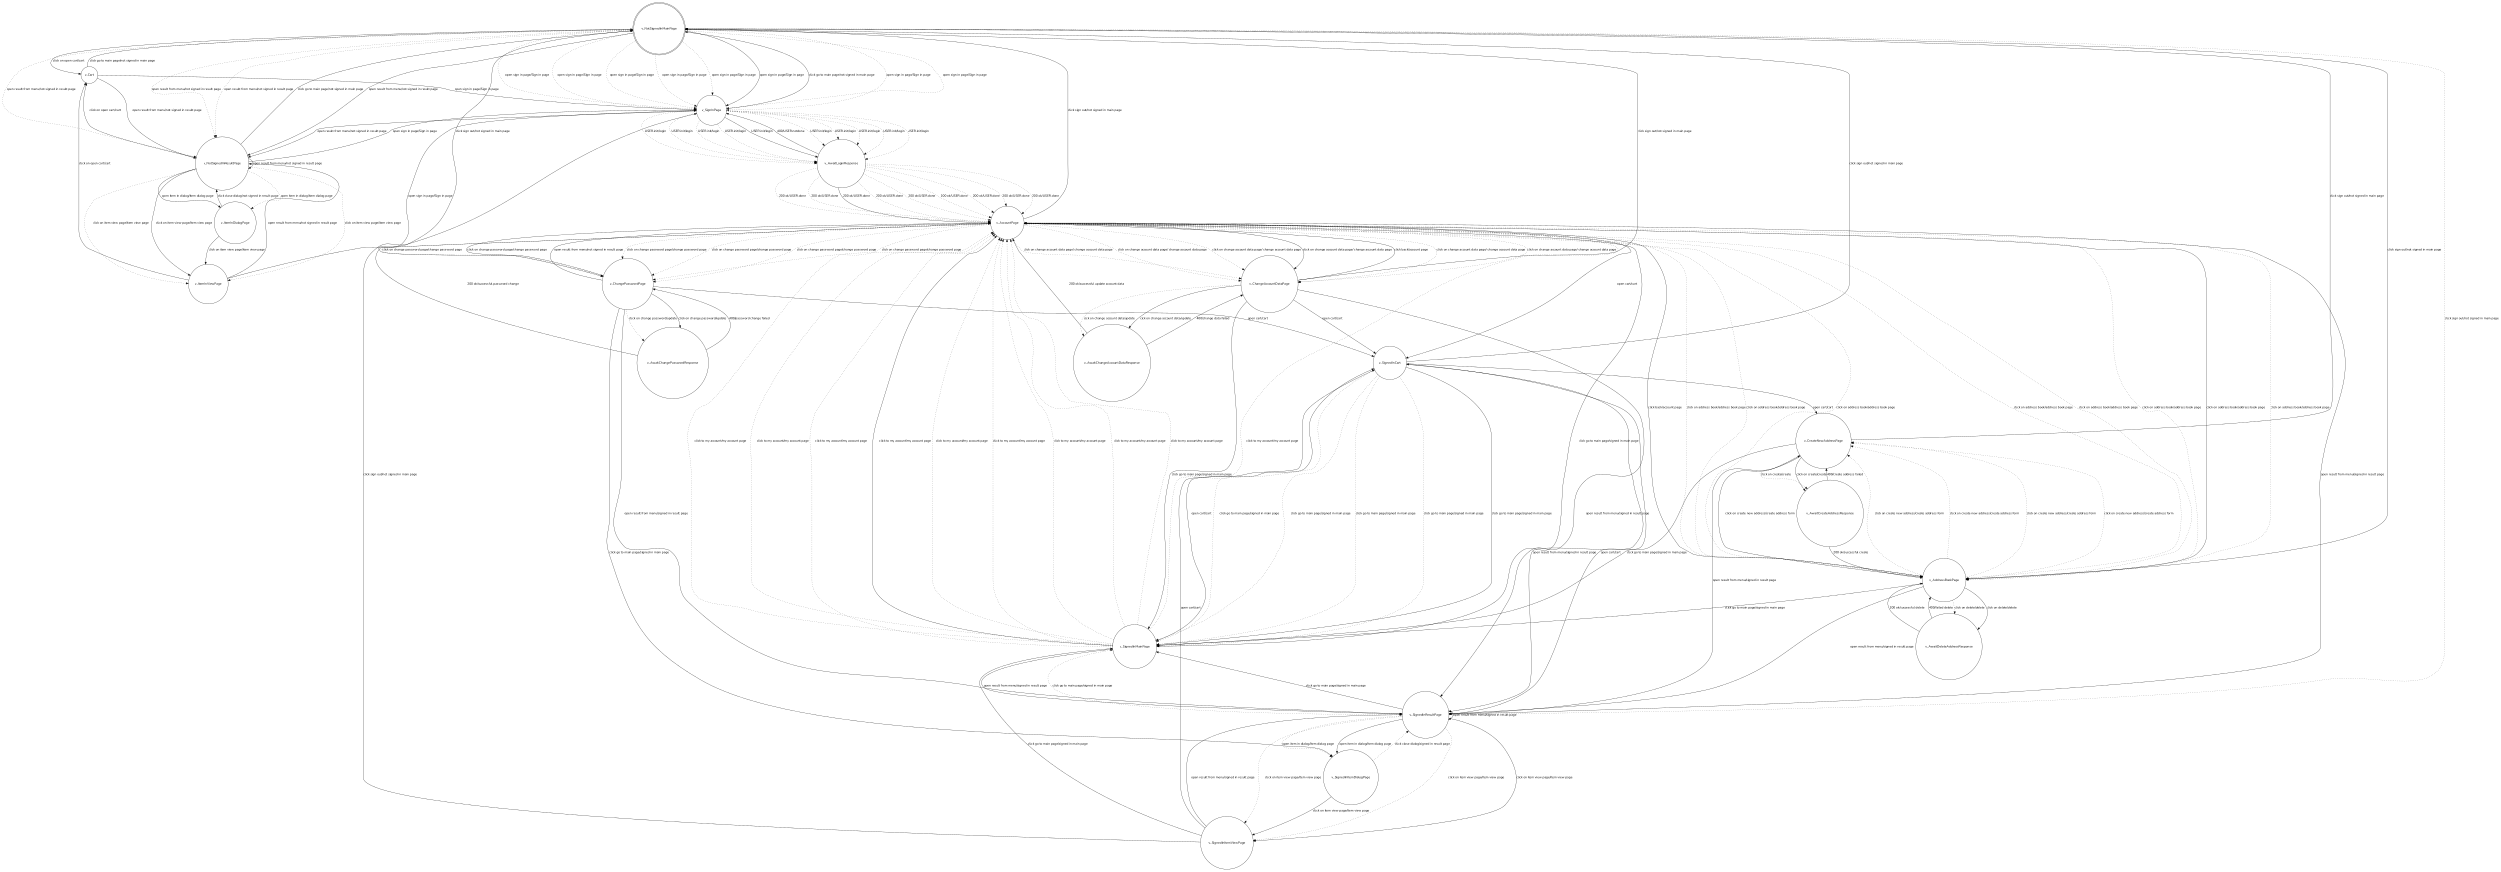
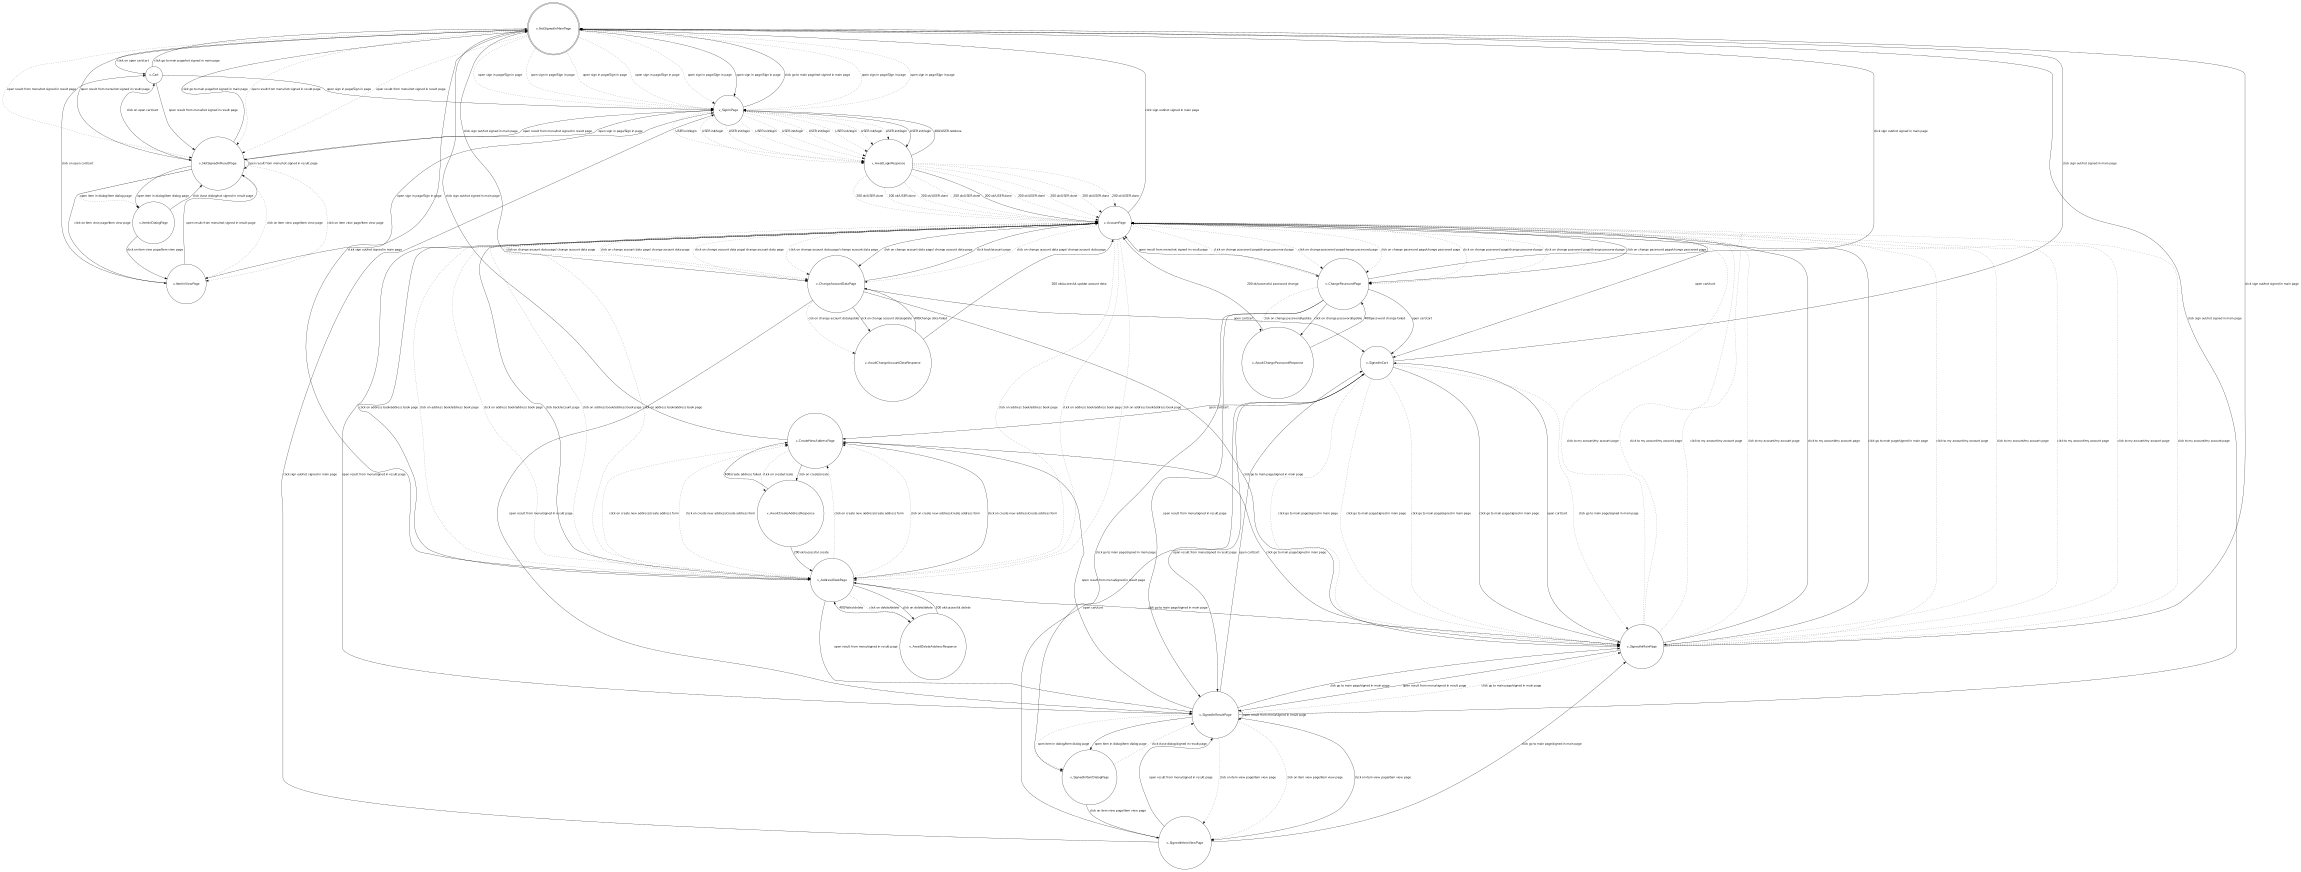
edge "v_SignedInMainPage" -> "v_NotSignedInMainPage": added, label "click sign out/not signed in main page"
edge "v_SignedInResultPage" -> "v_NotSignedInMainPage": style dotted -> solid
edge "v_CreateNewAddressPage" -> "v_SignedInResultPage": reversed
